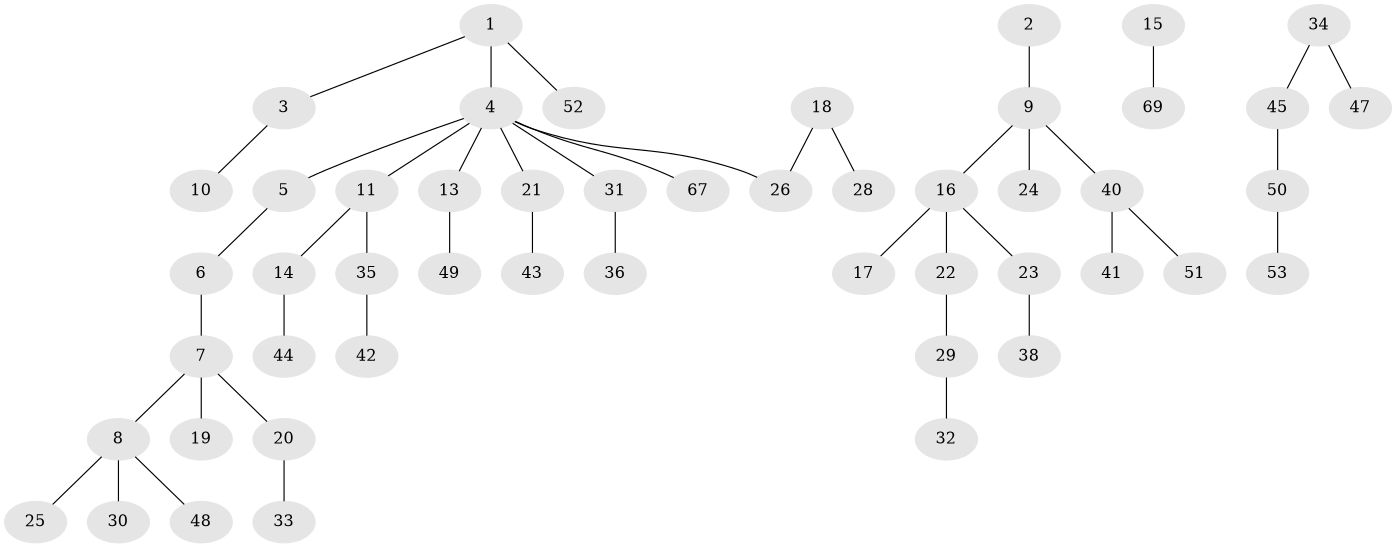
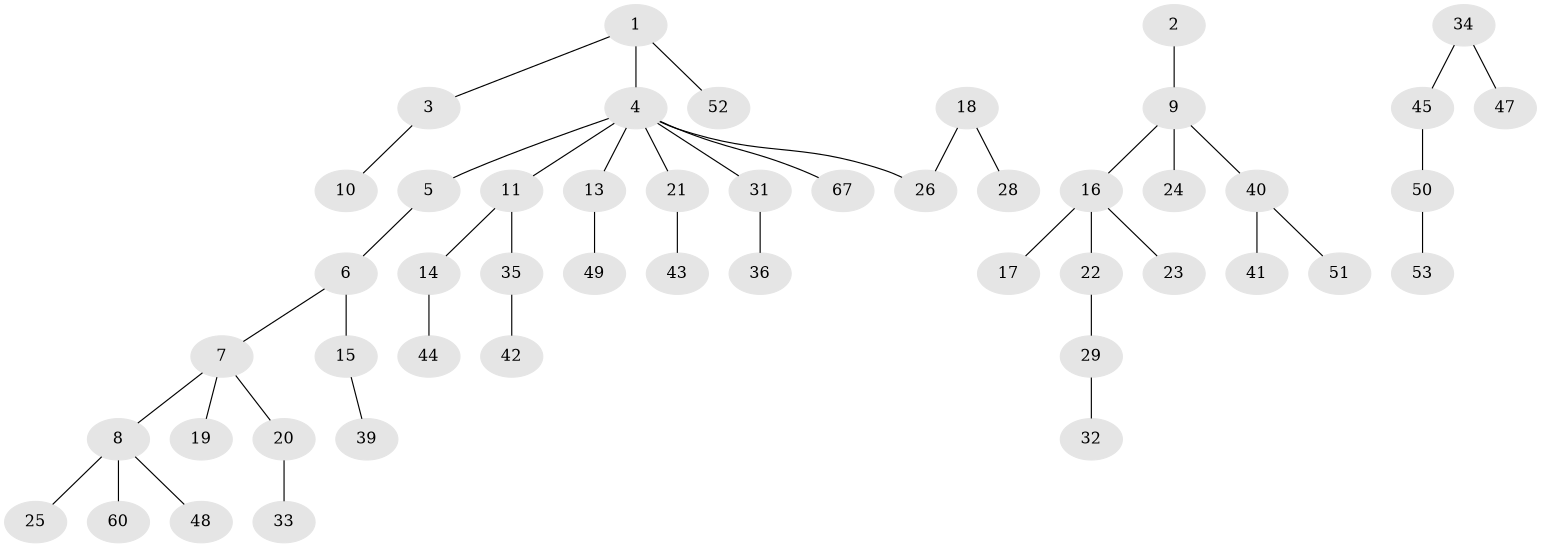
node "69": label "69" -> "39"
edge "6" -- "15": added
node "38": removed
node "30": label "30" -> "60"
